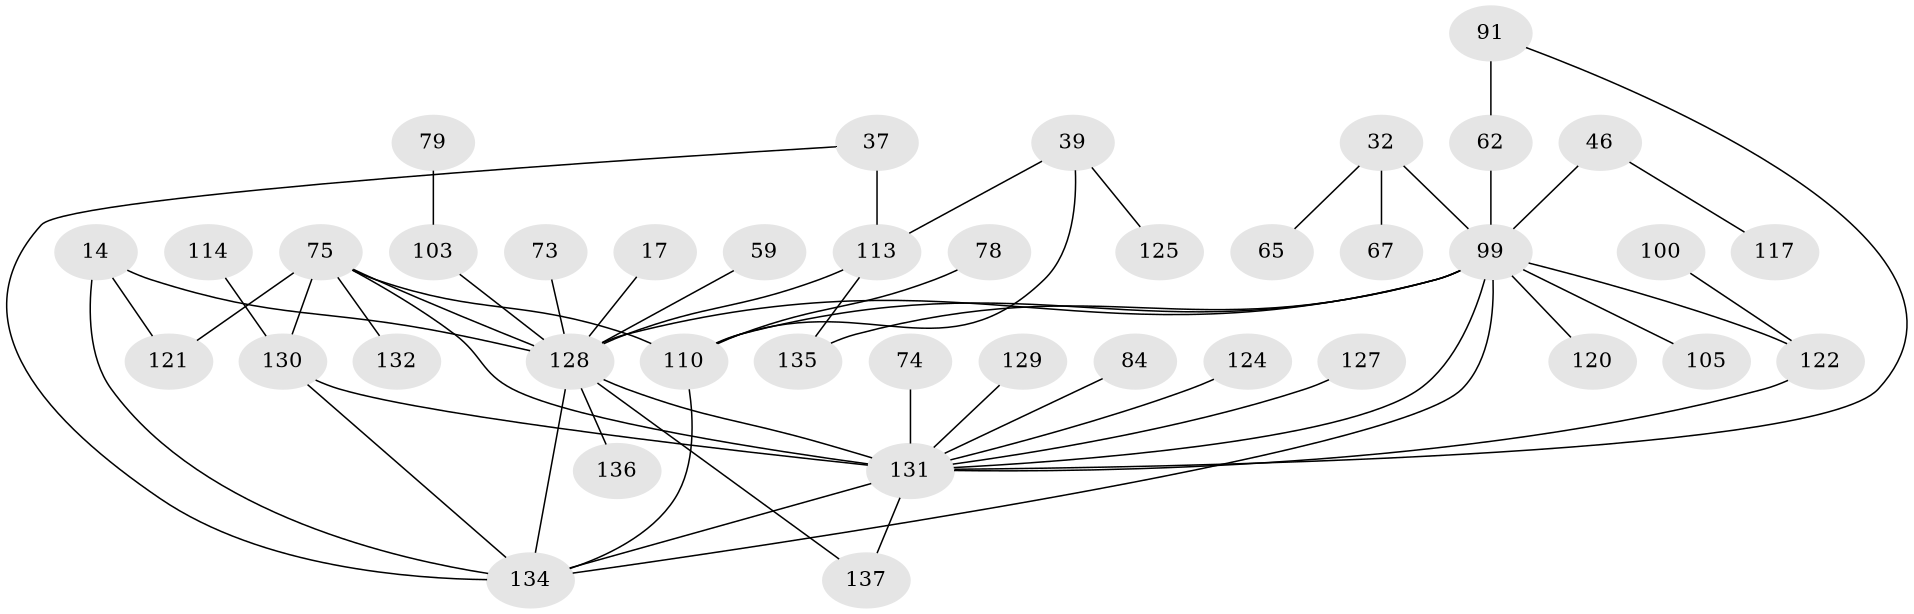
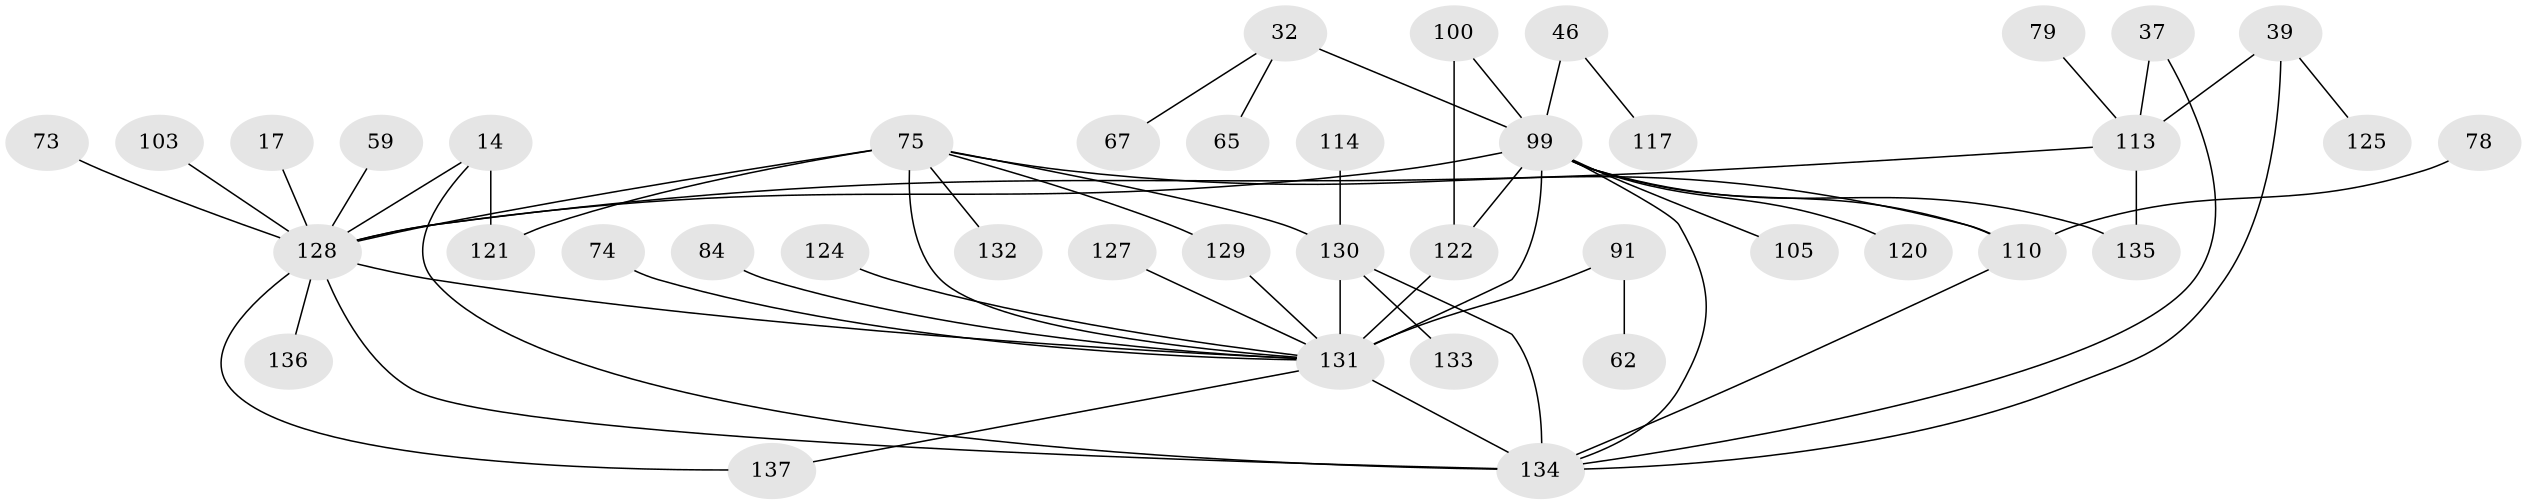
edge "79" -- "103": now "79" -- "113"
edge "62" -- "99": now "100" -- "99"
edge "75" -- "129": added
edge "39" -- "110": now "39" -- "134"
node "133": added
